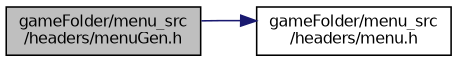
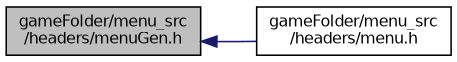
edge "gameFolder/menu_src /headers/menuGen.h" -> "gameFolder/menu_src /headers/menu.h": reversed
